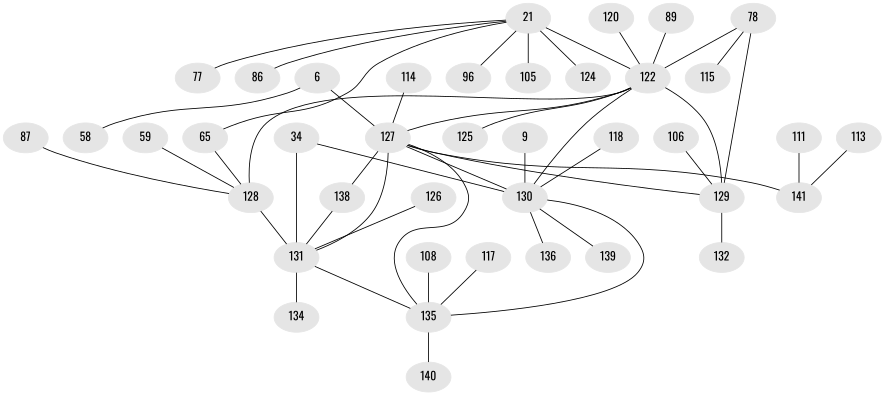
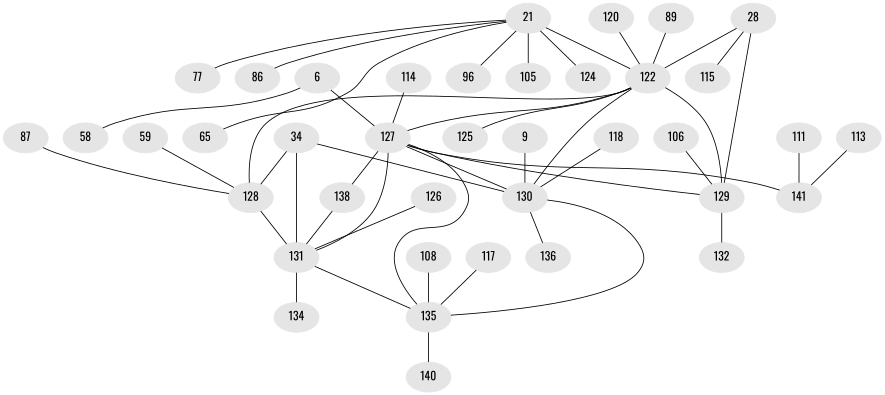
node "78": label "78" -> "28"
edge "65" -- "128": now "34" -- "128"
node "139": removed
